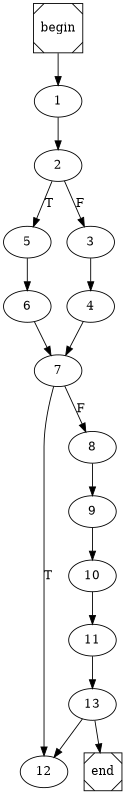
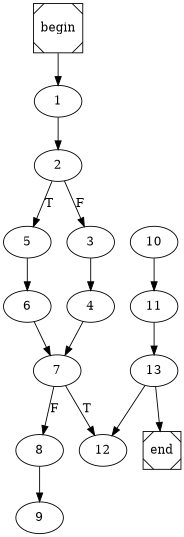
edge "9" -> "10": removed
